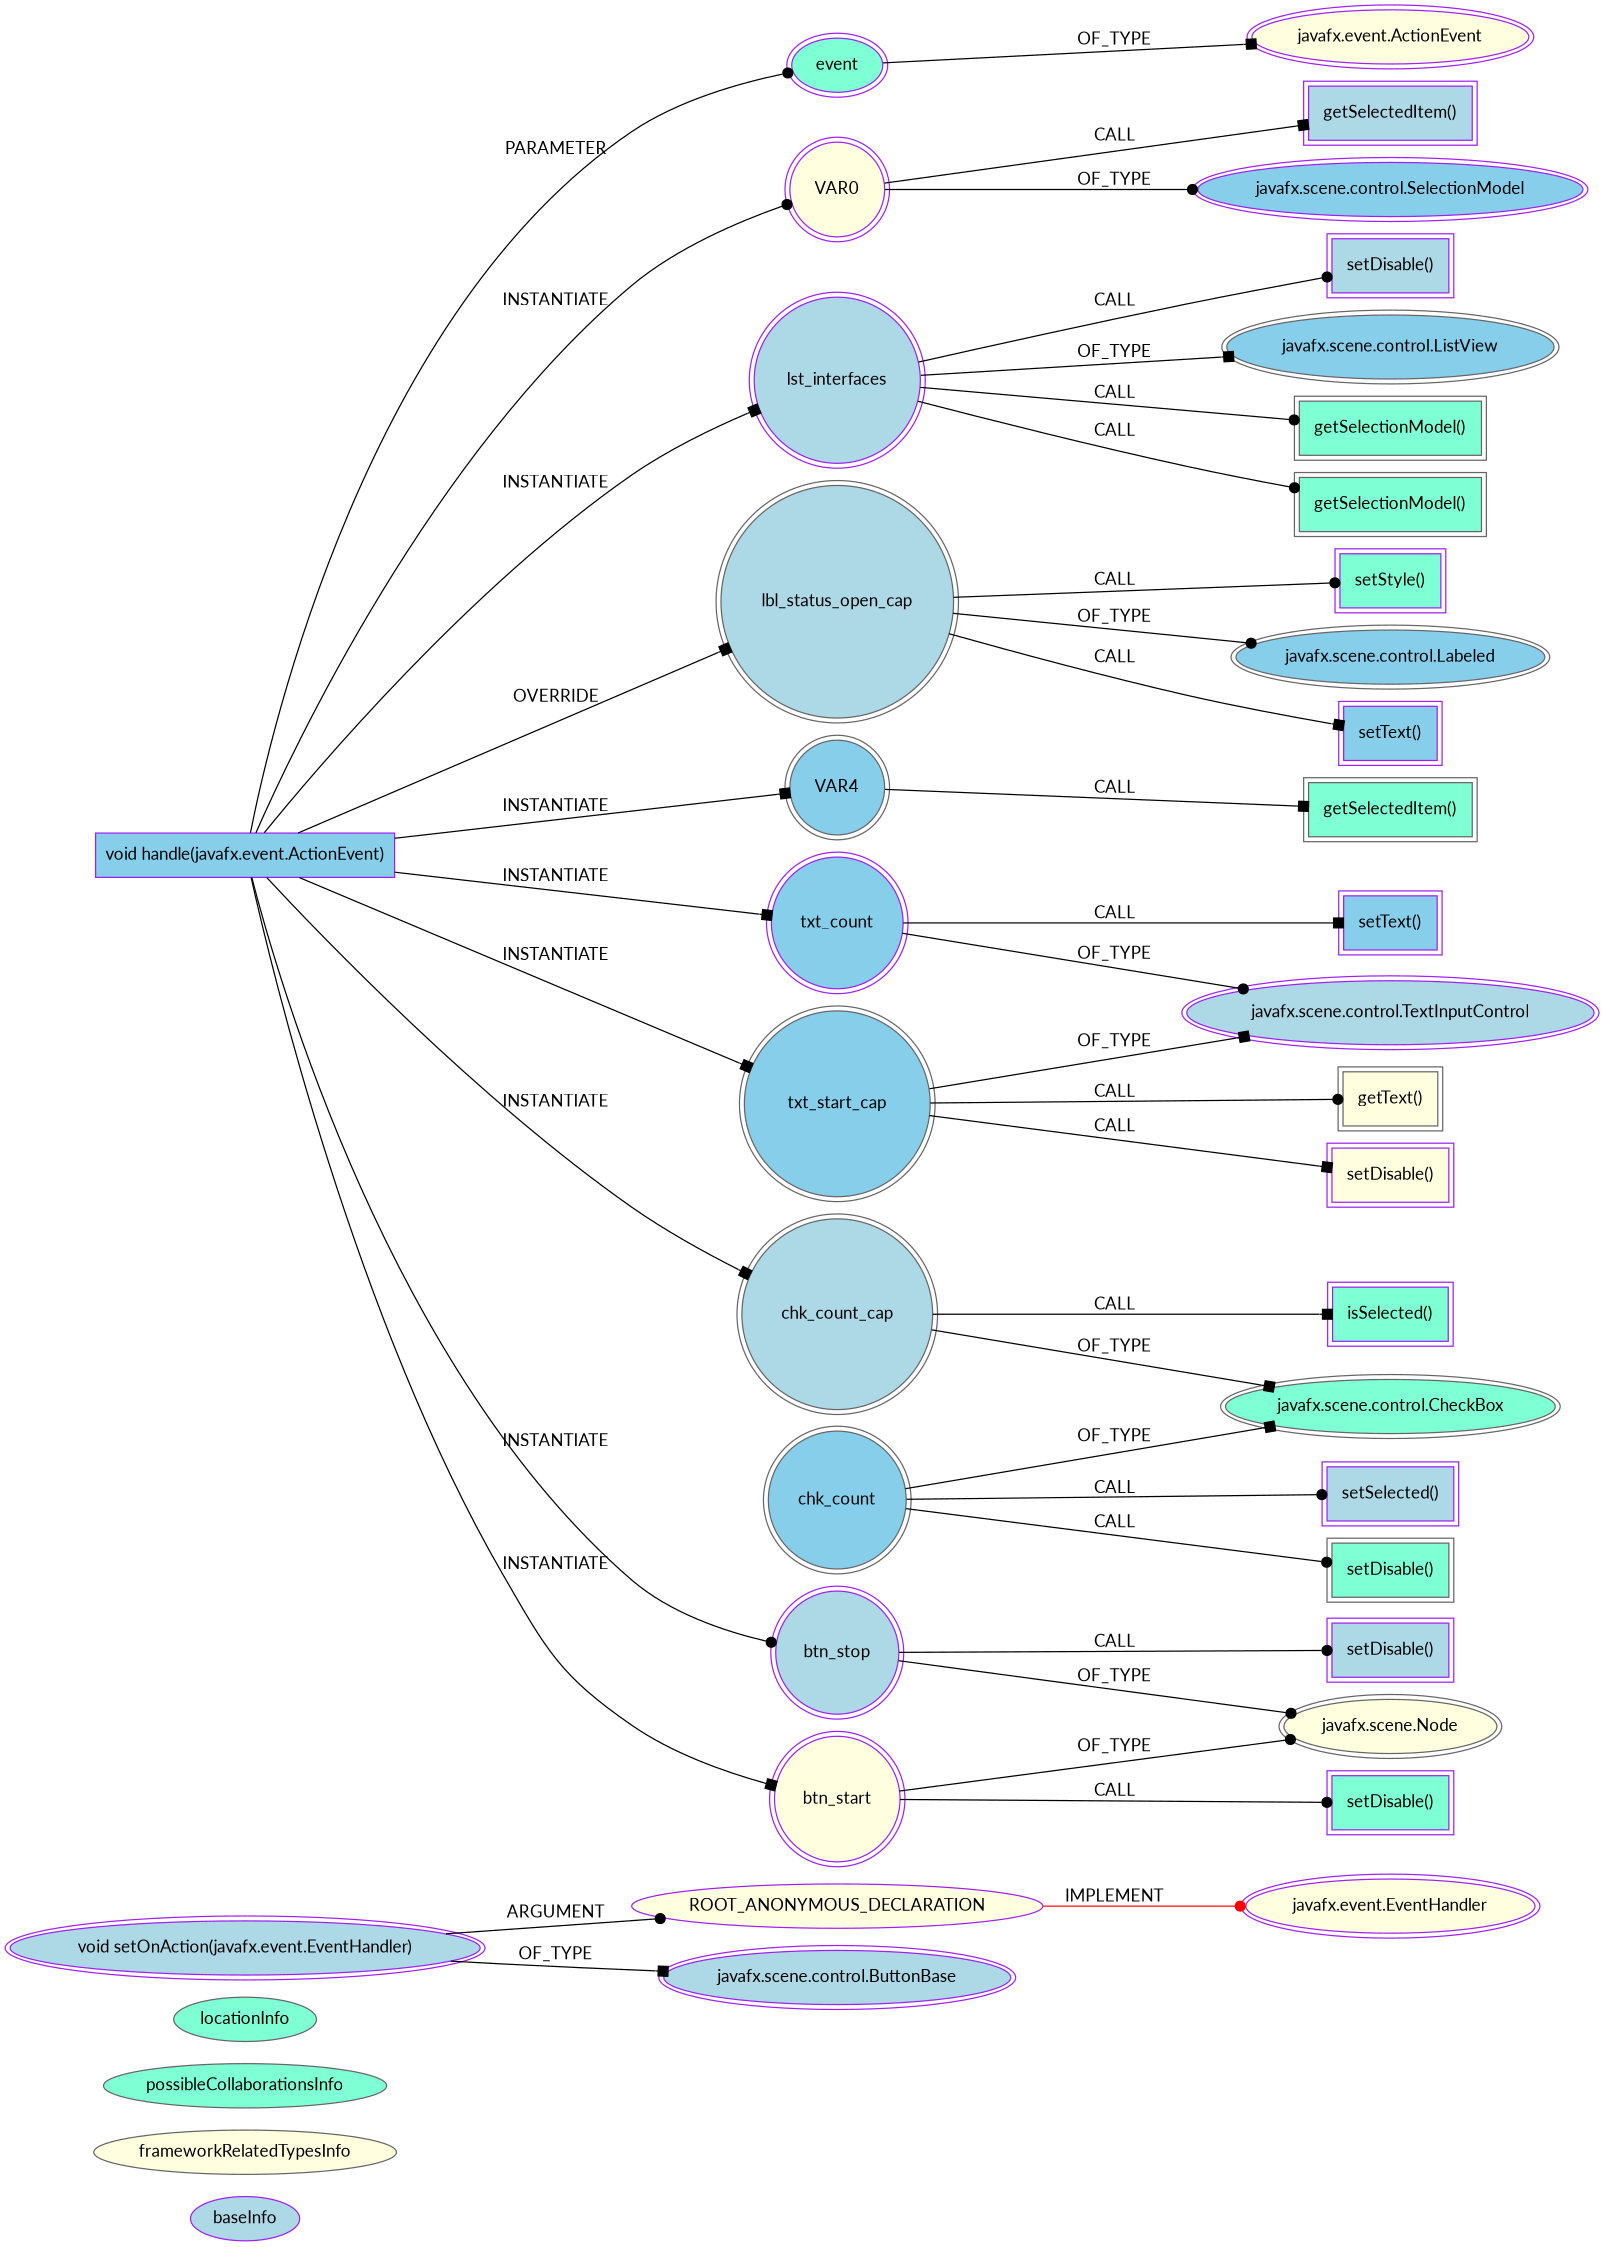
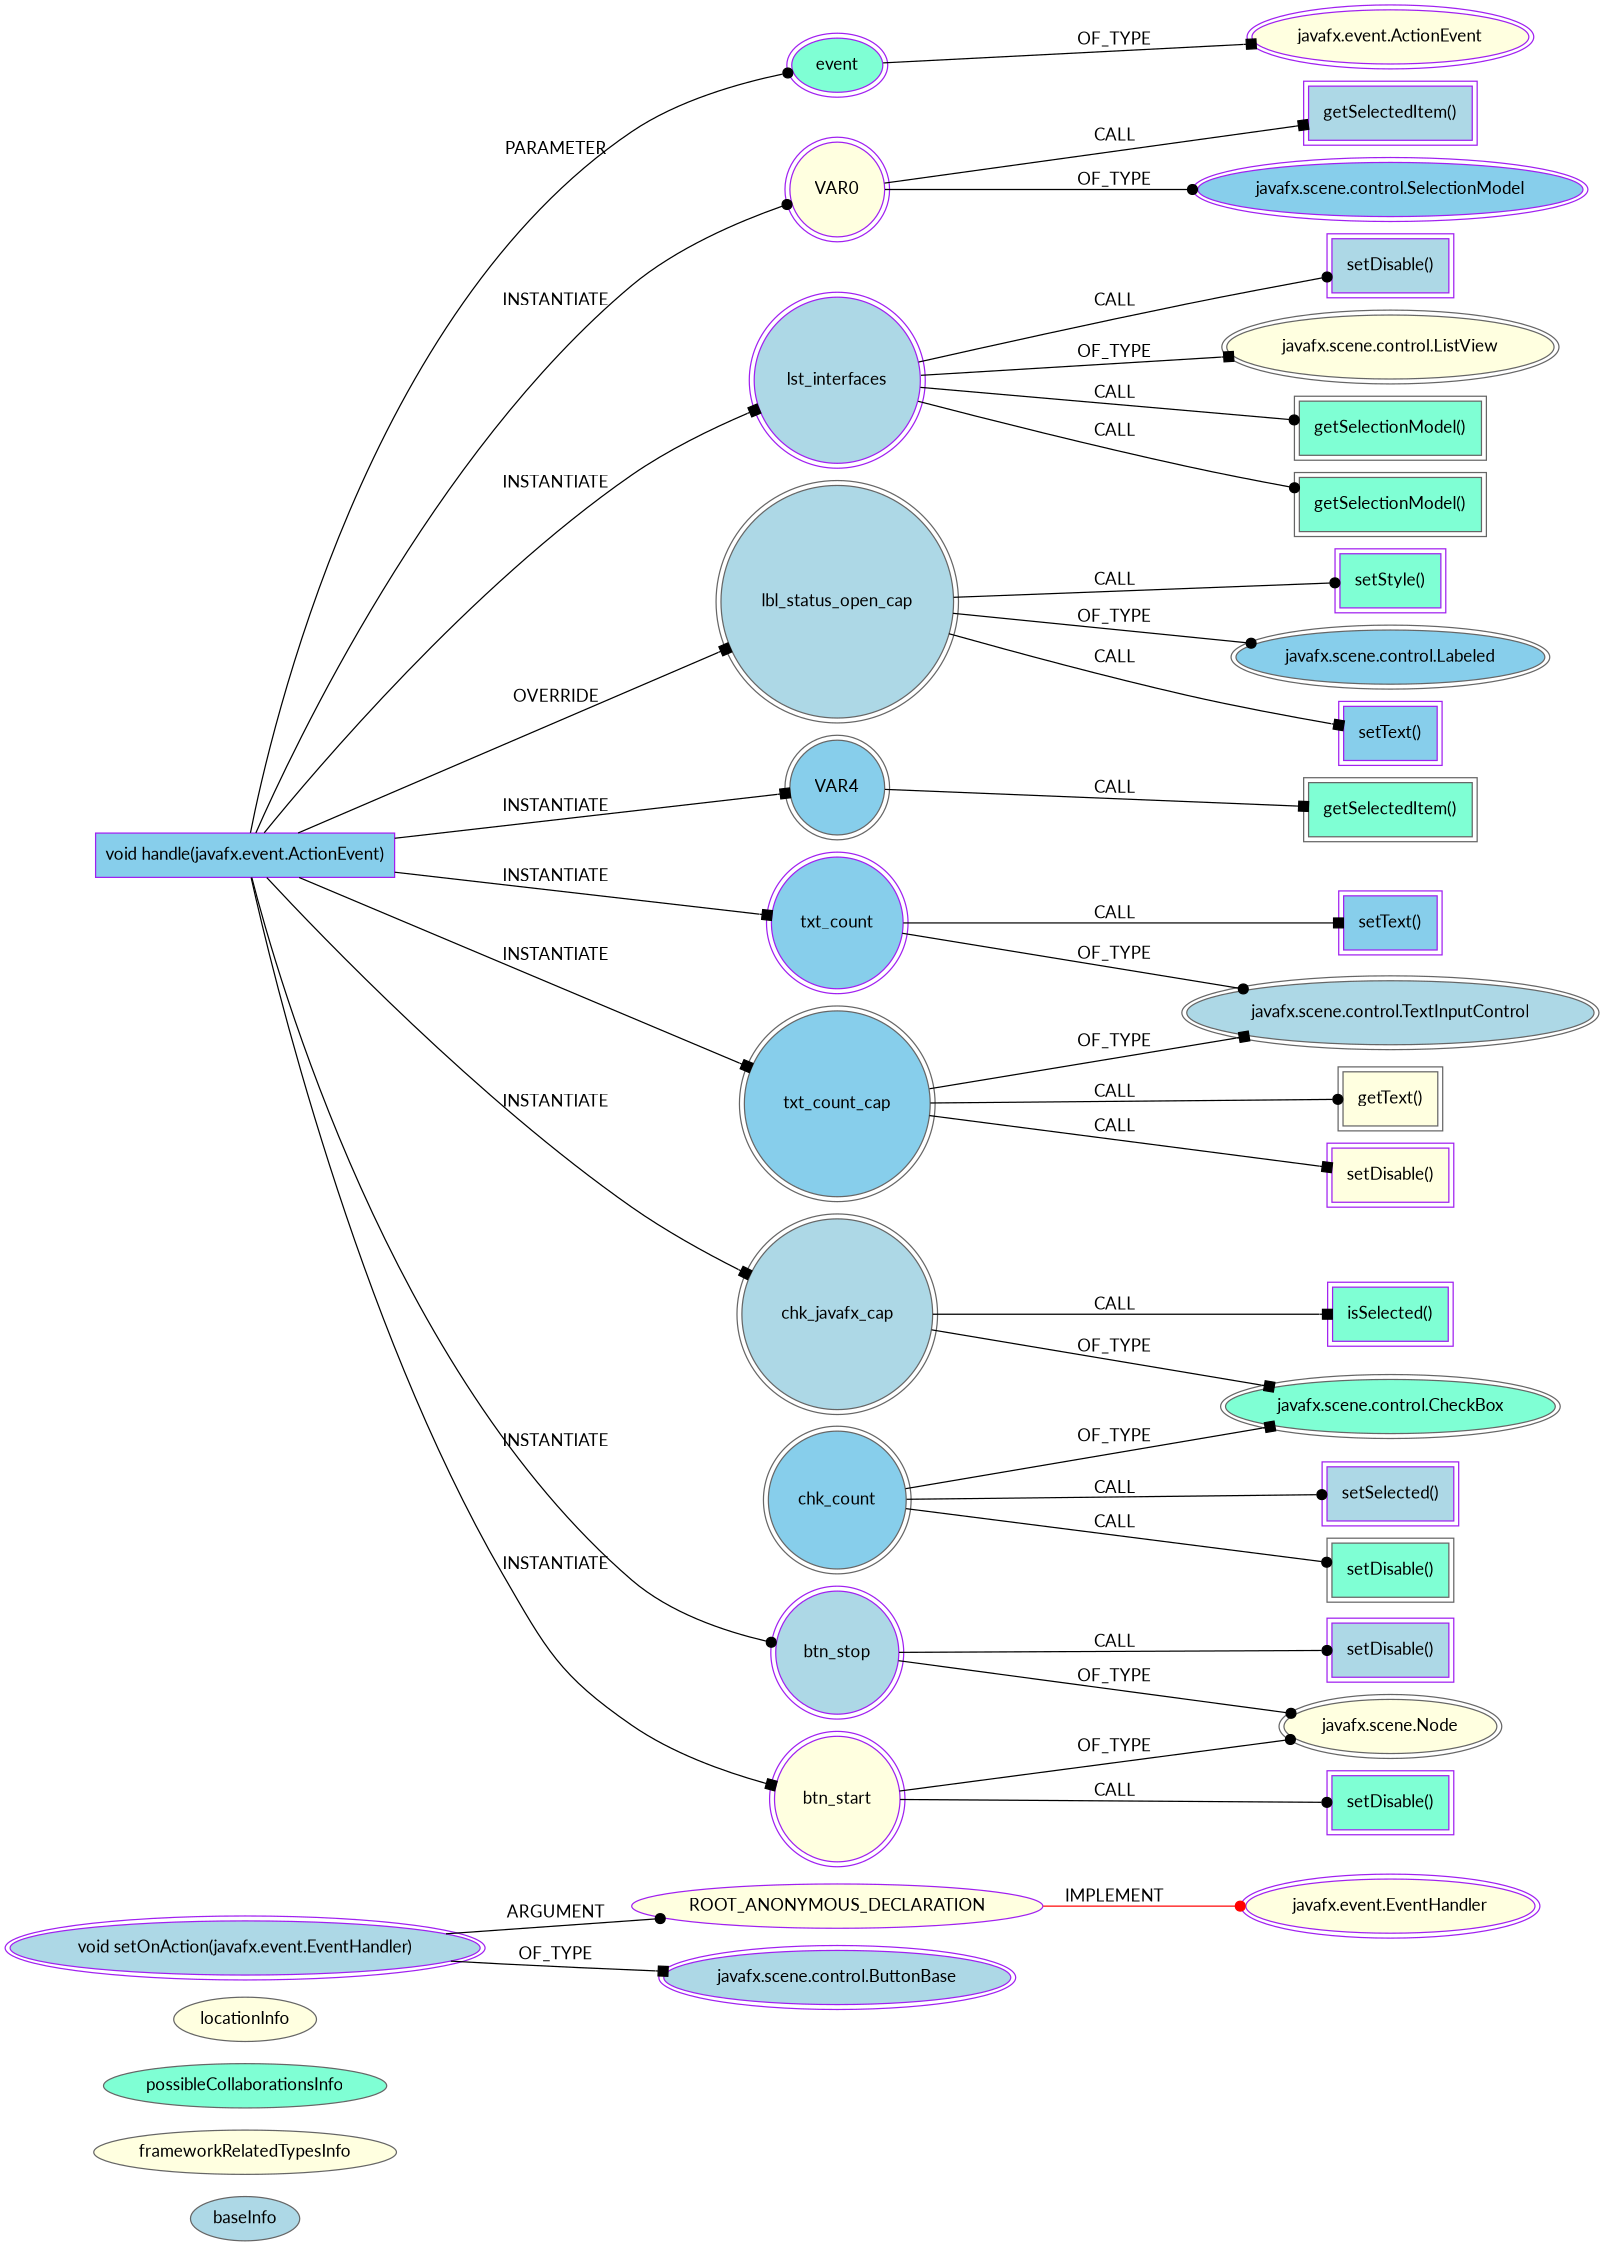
node "javafx.scene.control.ListView": fillcolor skyblue -> lightyellow
node "javafx.scene.control.TextInputControl": color purple -> gray40
node "txt_start_cap": label "txt_start_cap" -> "txt_count_cap"
node "chk_count_cap": label "chk_count_cap" -> "chk_javafx_cap"
node "locationInfo": fillcolor aquamarine -> lightyellow
node "baseInfo": color purple -> gray40
